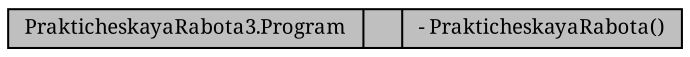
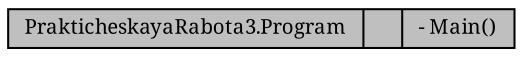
node "PrakticheskayaRabota3.Program": text "- PrakticheskayaRabota()" -> "- Main()"
